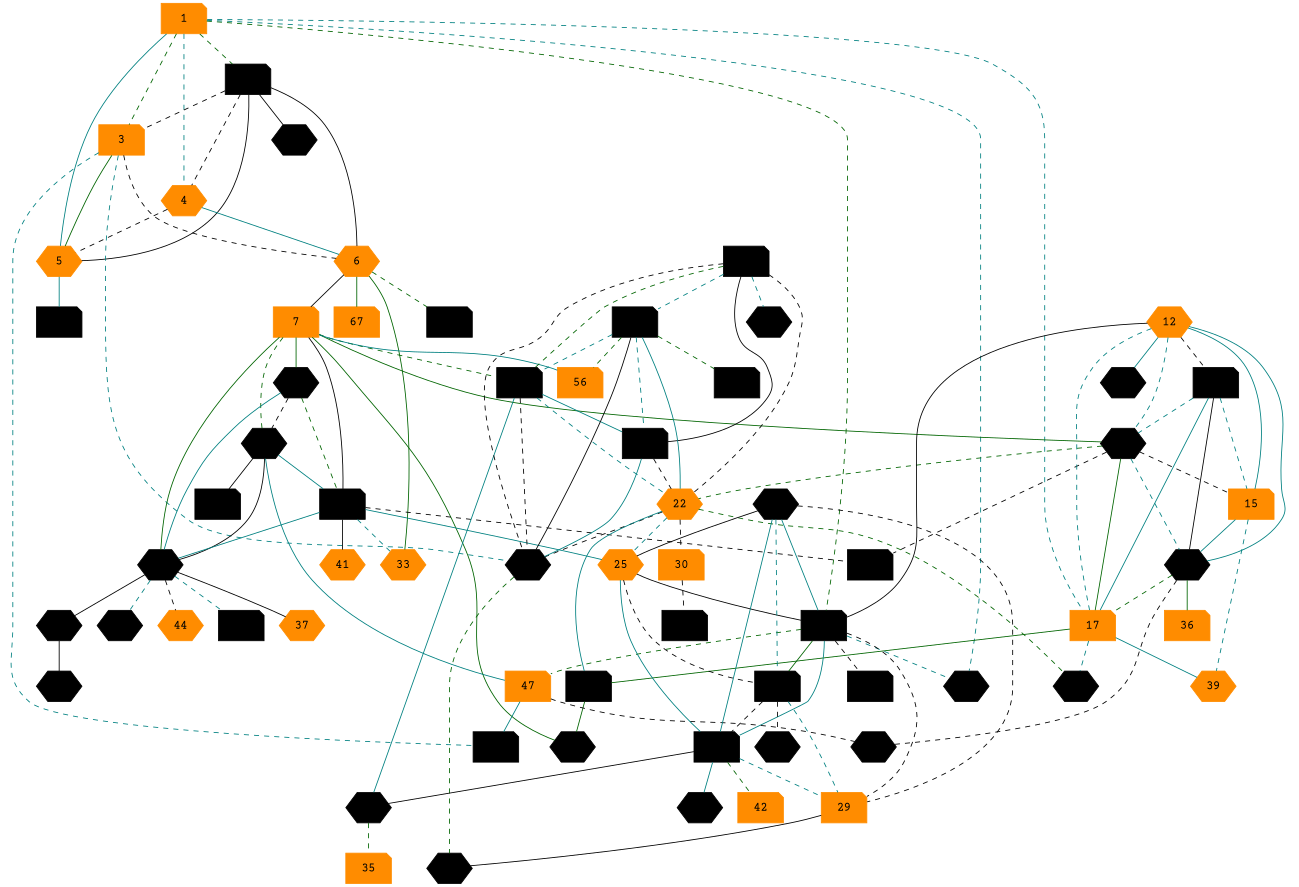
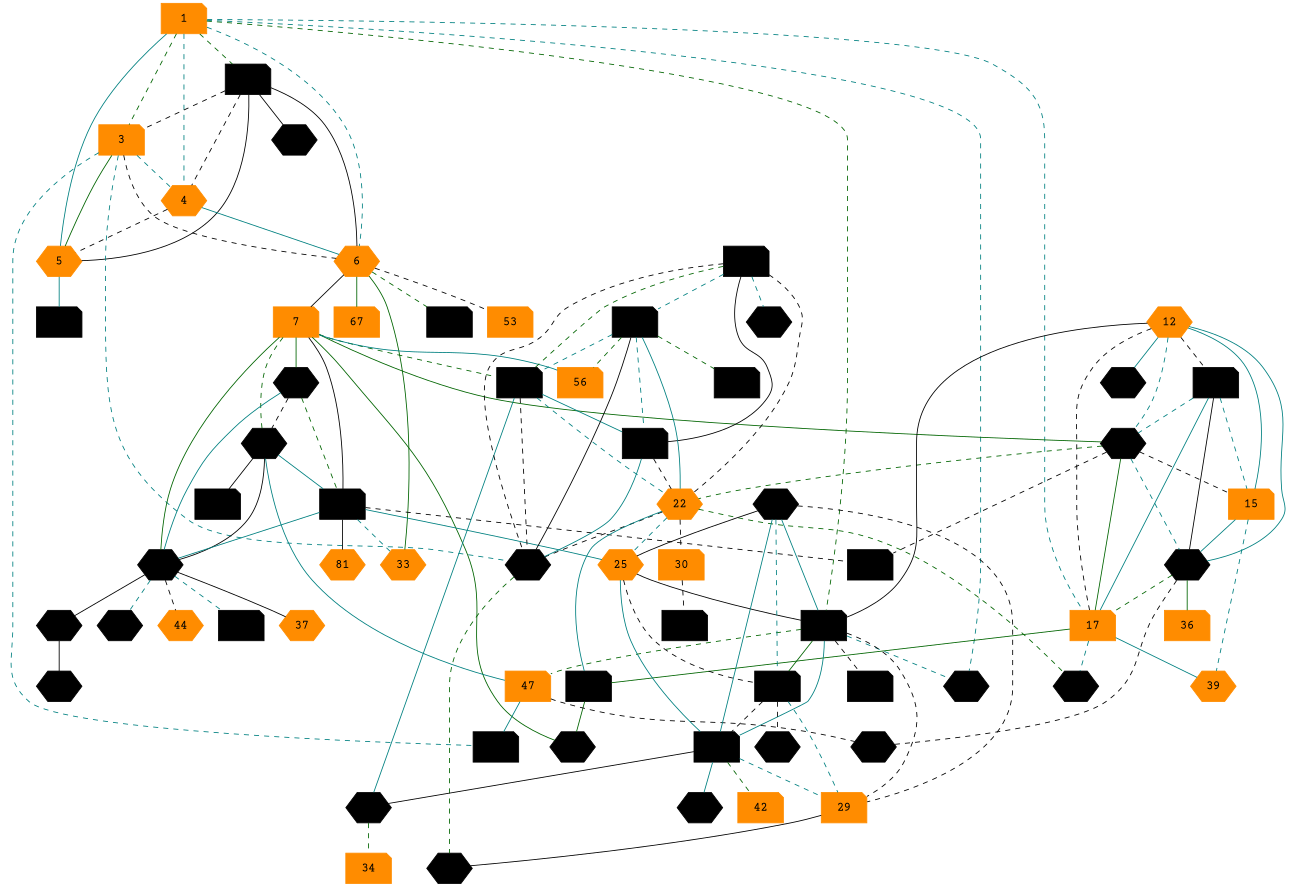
edge "1" -- "6": added
edge "3" -- "4": added
node "53": added
edge "12" -- "17": color teal -> black
node "41": label "41" -> "81"
node "35": label "35" -> "34"
